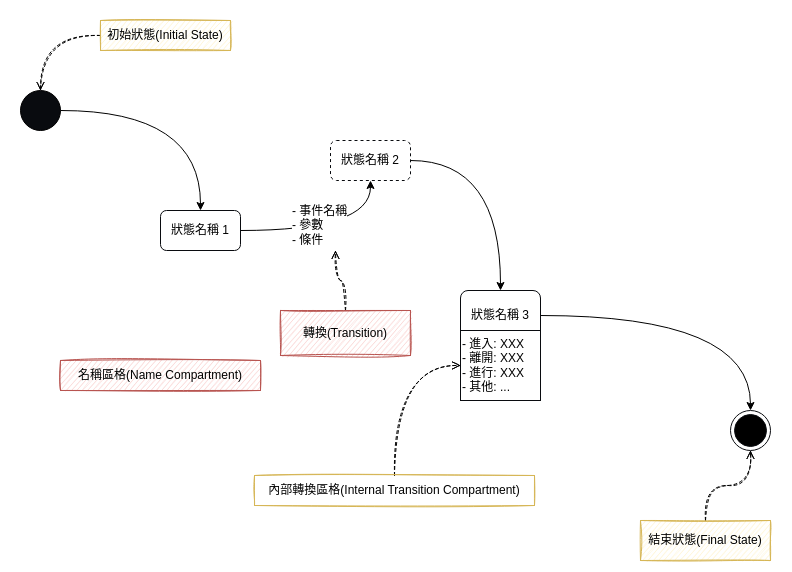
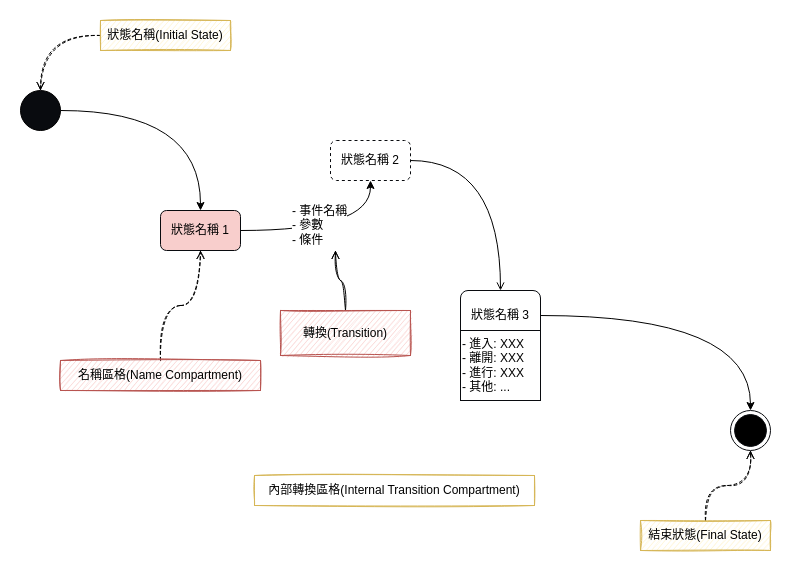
node "初始狀態(Initial State)": label "初始狀態(Initial State)" -> "狀態名稱(Initial State)"
node "狀態名稱 1": fillcolor #ffffff -> #f8cecc
edge "轉換(Transition)" -> "- 事件名稱 - 參數 - 條件": style dashed -> solid
edge "狀態名稱 2" -> "狀態名稱 3": arrowhead classic -> open
edge "名稱區格(Name Compartment)" -> "狀態名稱 1": added
edge "內部轉換區格(Internal Transition Compartment)" -> "- 進入: XXX - 離開: XXX - 進行: XXX - 其他: ...": removed
node "結束狀態(Final State)": size 130x40 -> 130x30
